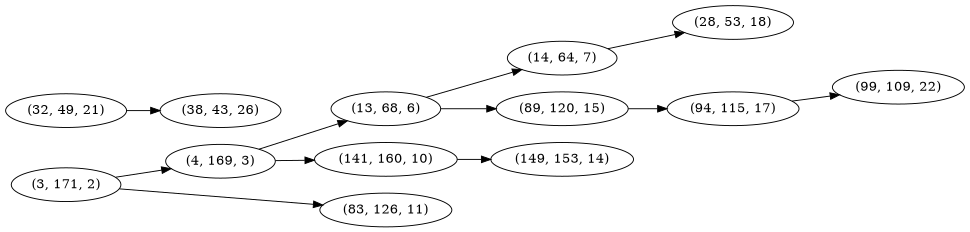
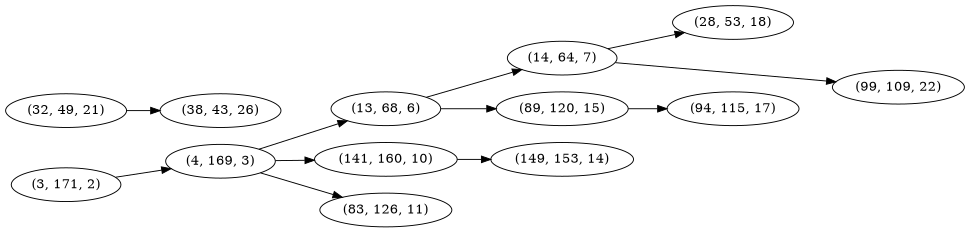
edge "(94, 115, 17)" -> "(99, 109, 22)": now "(14, 64, 7)" -> "(99, 109, 22)"
edge "(3, 171, 2)" -> "(83, 126, 11)": now "(4, 169, 3)" -> "(83, 126, 11)"
